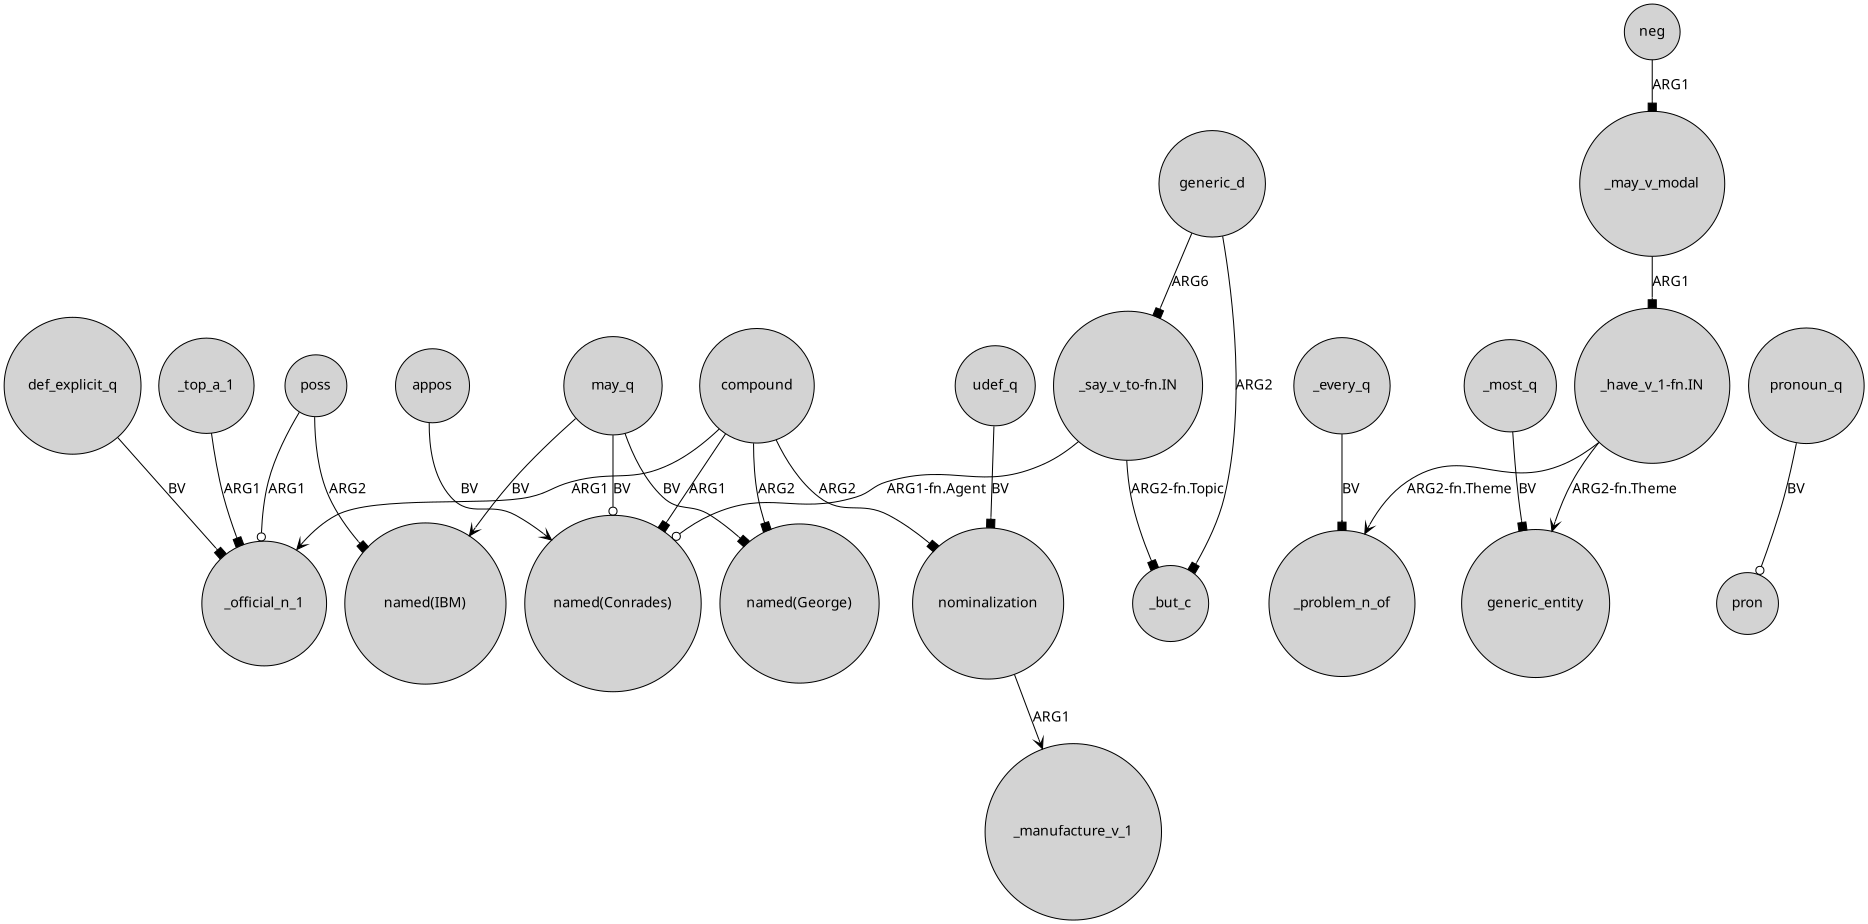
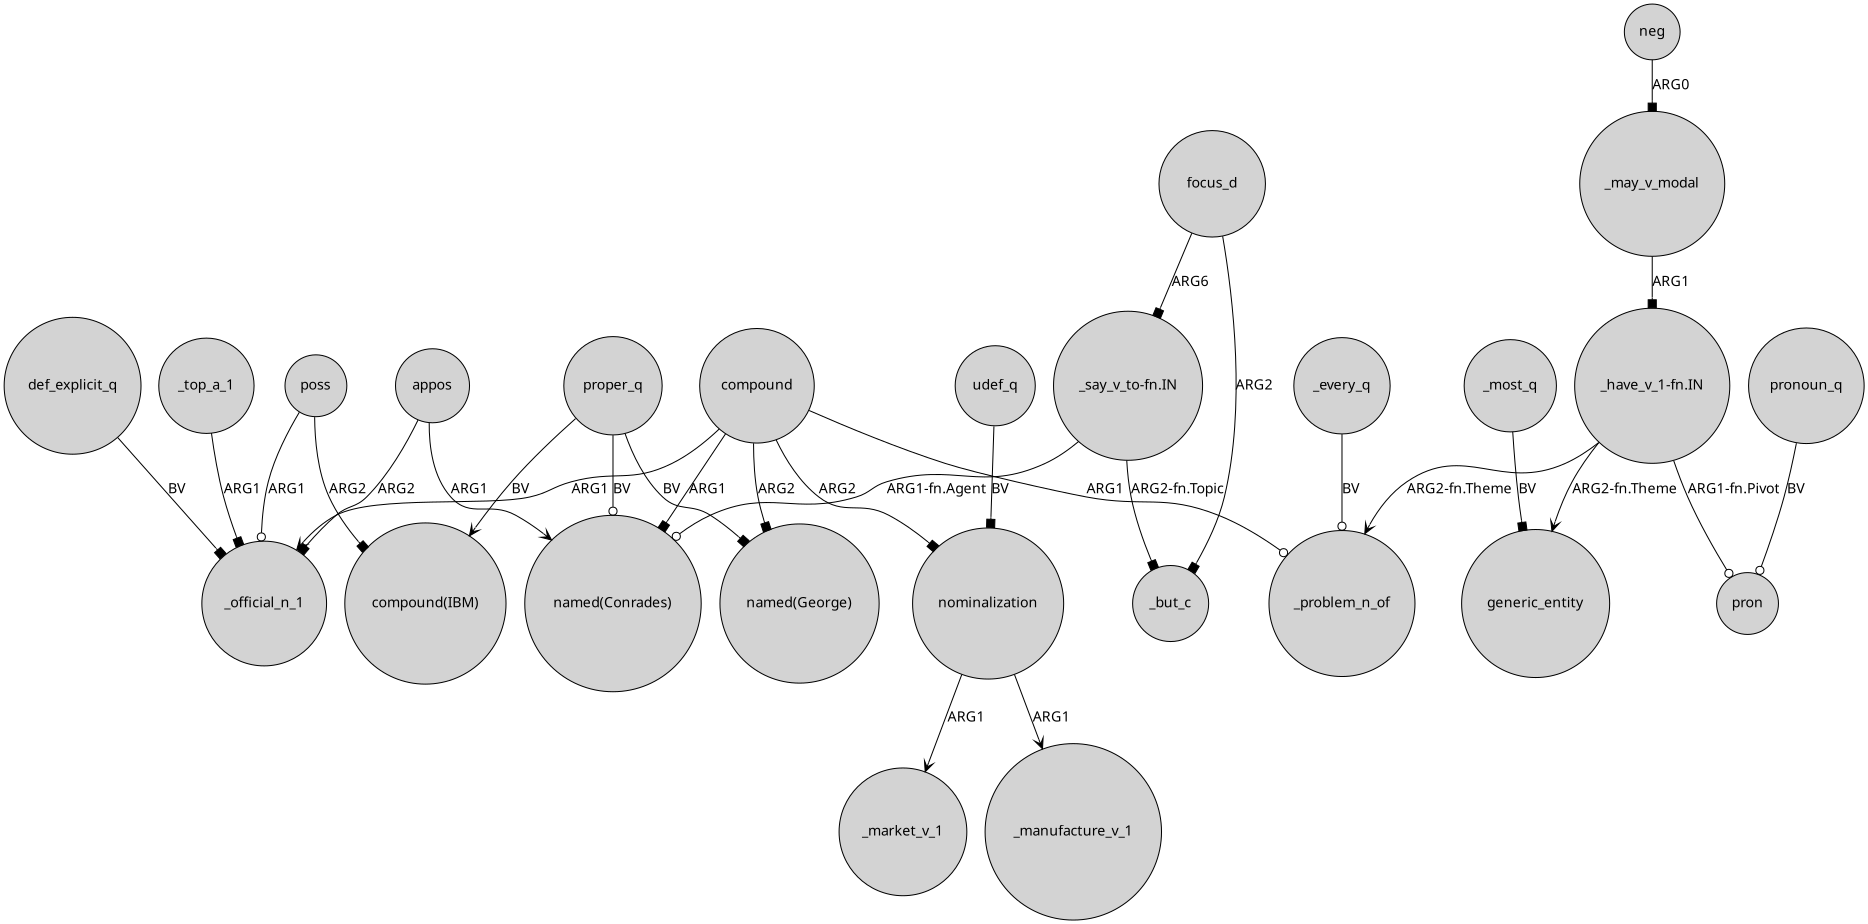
edge "neg" -> "_may_v_modal": label "ARG1" -> "ARG0"
node "generic_d": label "generic_d" -> "focus_d"
node "may_q": label "may_q" -> "proper_q"
edge "_every_q" -> "_problem_n_of": arrowhead box -> odot
edge "compound" -> "_problem_n_of": added, label "ARG1"
edge "appos" -> "named(Conrades)": label "BV" -> "ARG1"
edge "appos" -> "_official_n_1": added, label "ARG2"
edge "_have_v_1-fn.IN" -> "pron": added, label "ARG1-fn.Pivot"
node "named(IBM)": label "named(IBM)" -> "compound(IBM)"
node "_market_v_1": added
